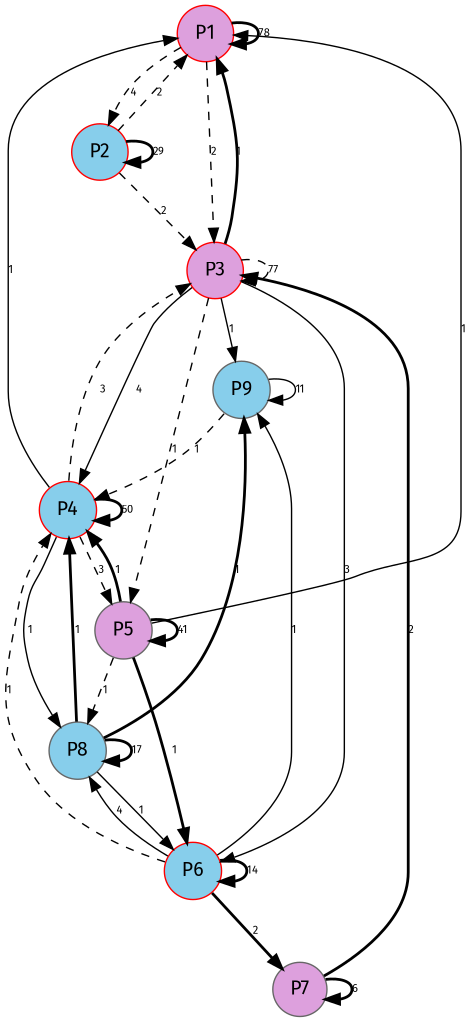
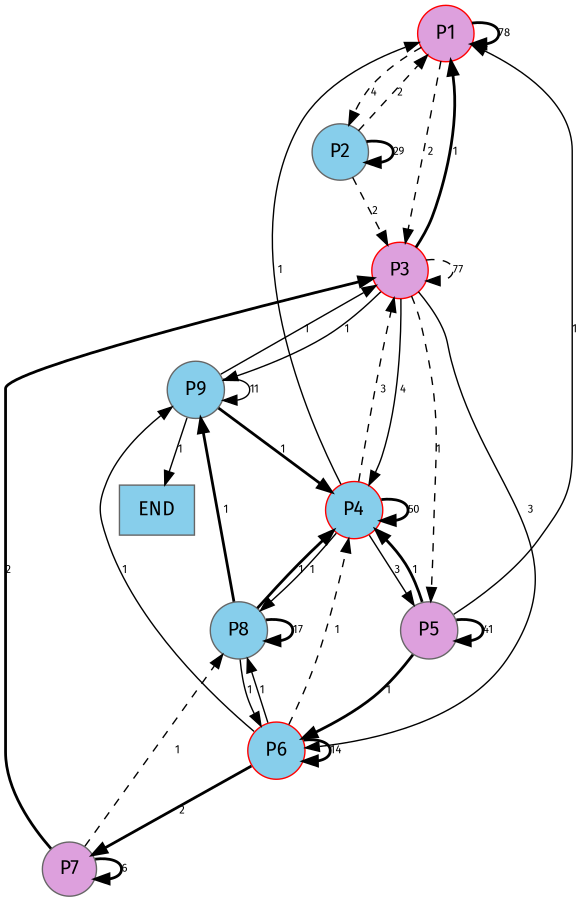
node "P2": color red -> gray40
edge "P9" -> "P3": added, label "1"
edge "P9" -> "P4": style dashed -> bold
node "END": added
edge "P4" -> "P5": style dashed -> solid
edge "P5" -> "P8": now "P7" -> "P8"
edge "P6" -> "P8": label "4" -> "1"
